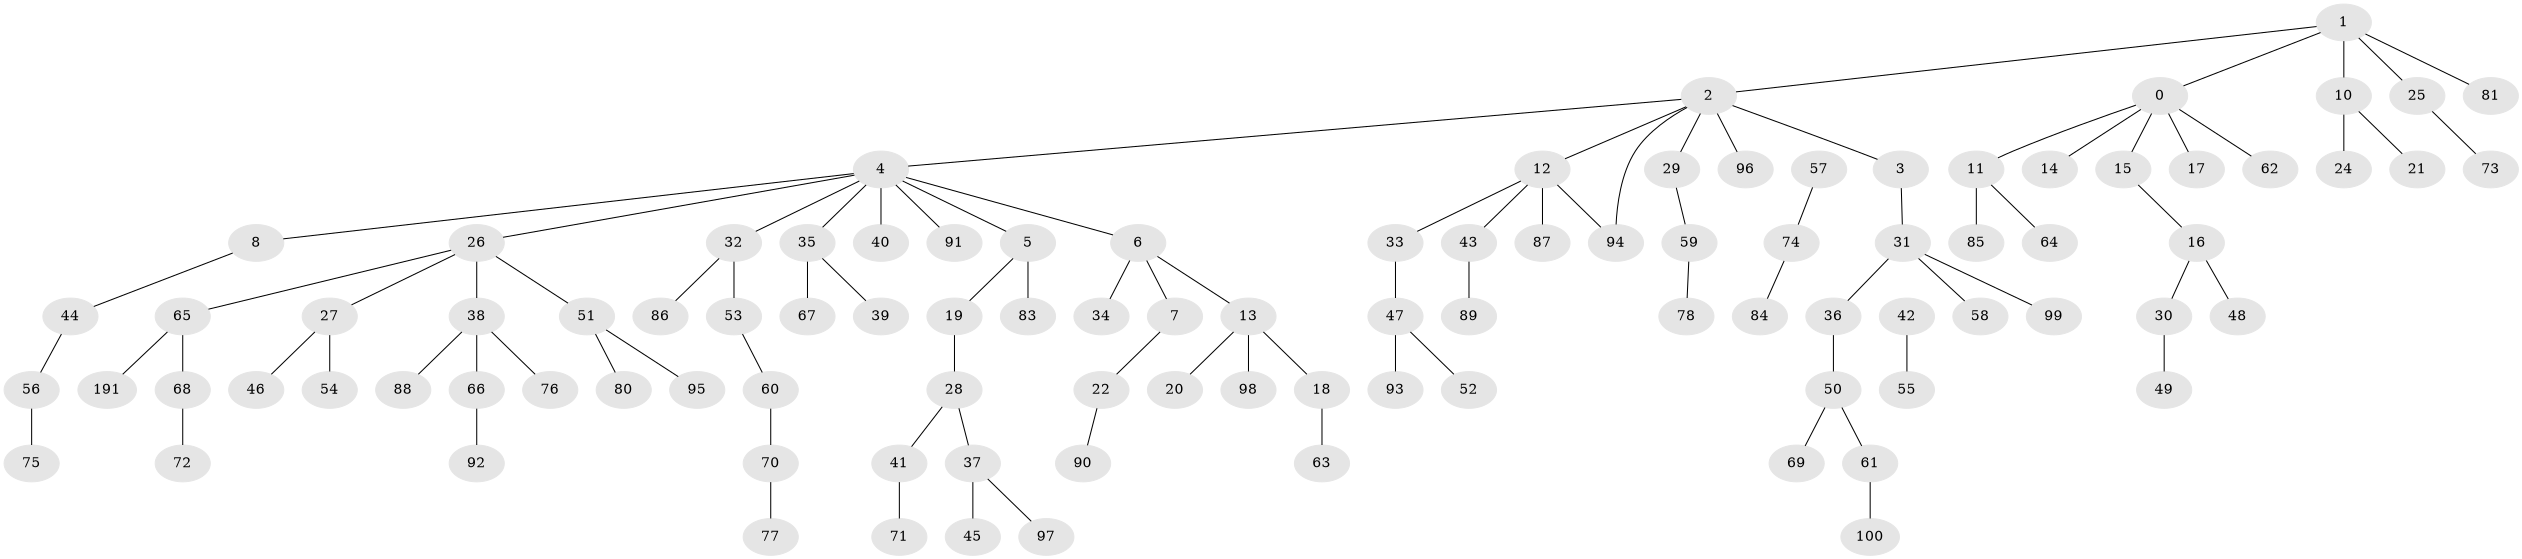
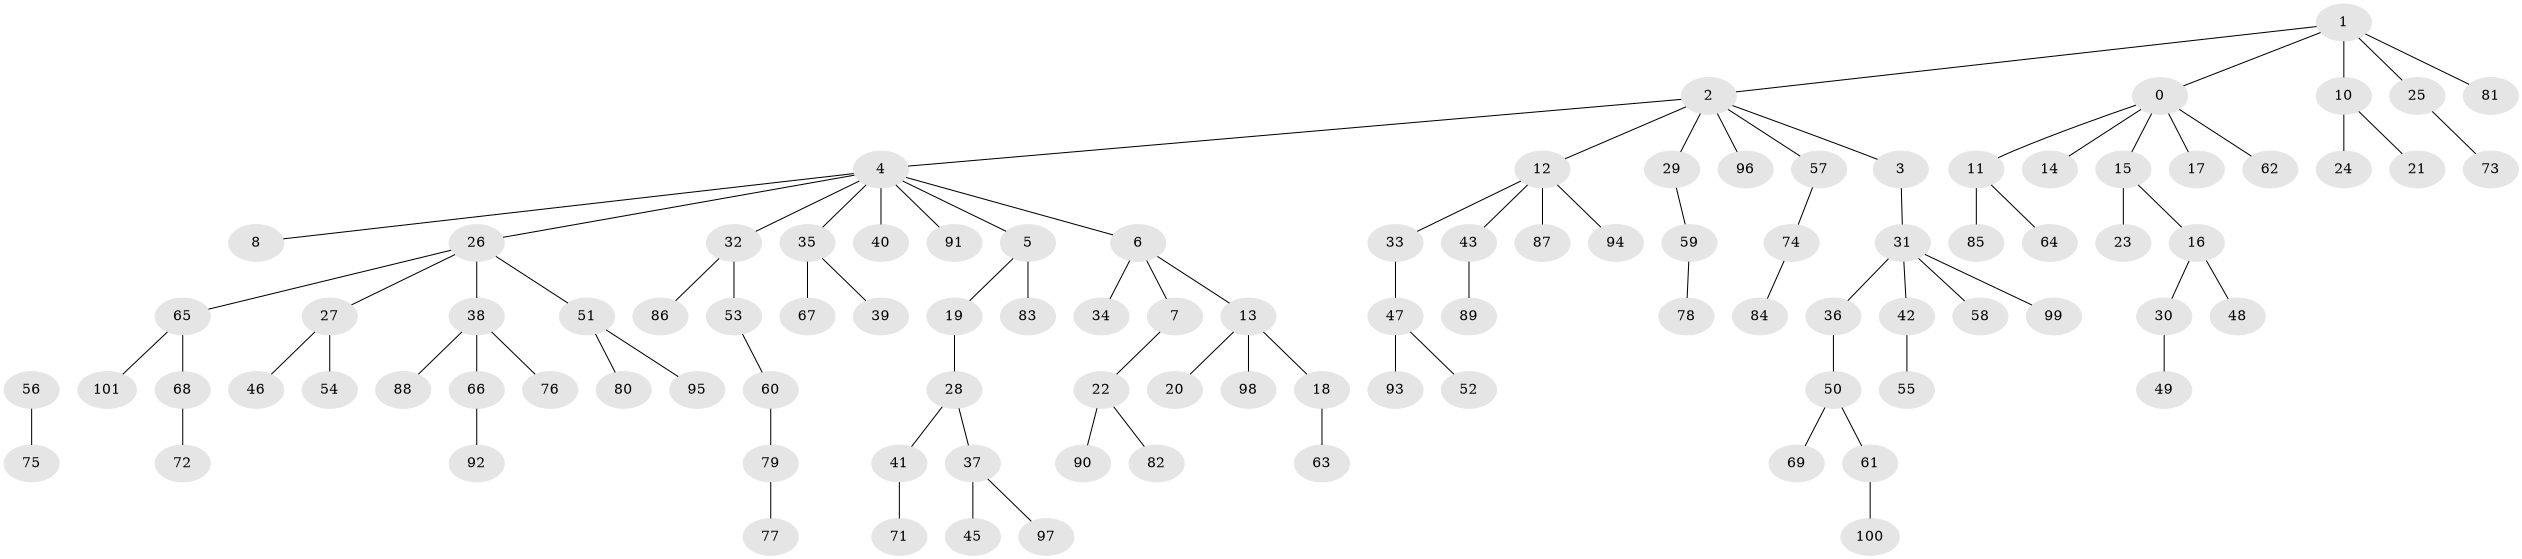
edge "2" -- "94": now "2" -- "57"
node "23": added
edge "31" -- "42": added
node "44": removed
node "191": label "191" -> "101"
node "70": label "70" -> "79"
node "82": added
